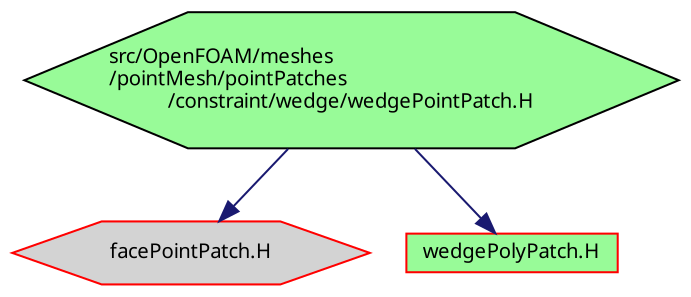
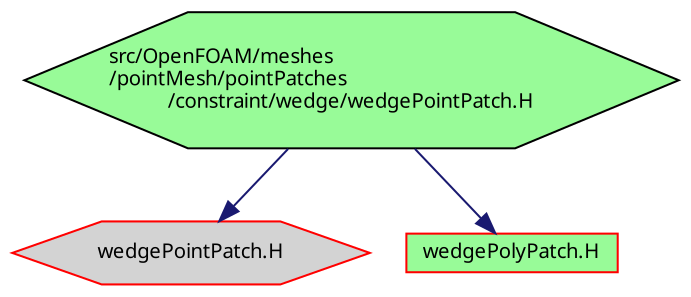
node "facePointPatch.H": label "facePointPatch.H" -> "wedgePointPatch.H"
